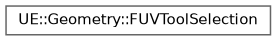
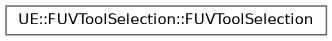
node "UE::Geometry::FUVToolSelection": label "UE::Geometry::FUVToolSelection" -> "UE::FUVToolSelection::FUVToolSelection"
